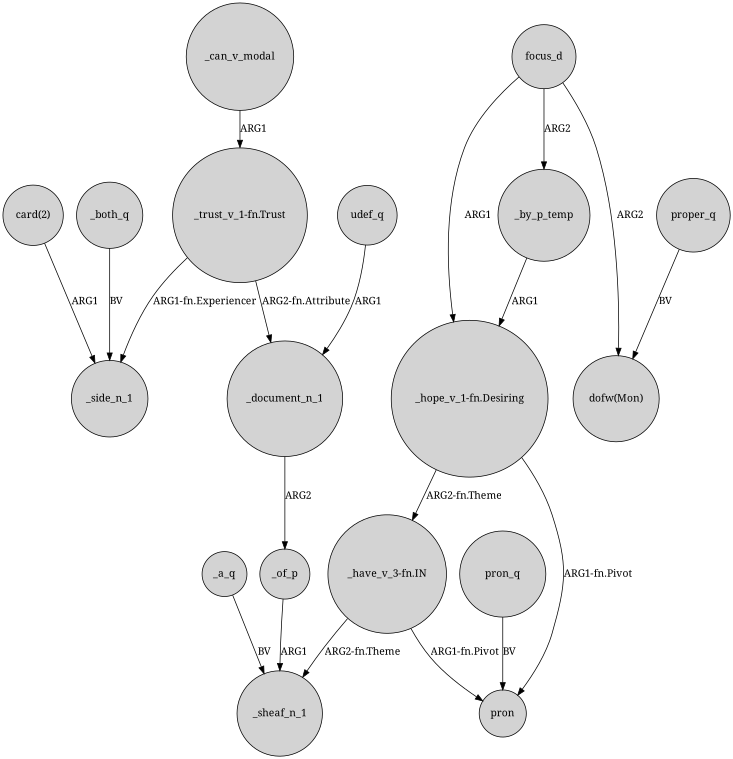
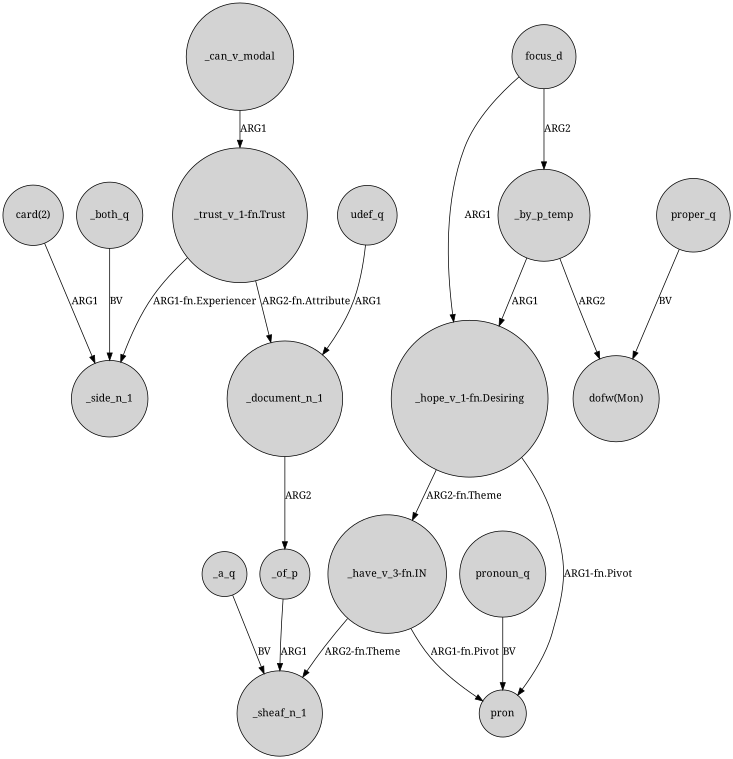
edge "focus_d" -> "dofw(Mon)": now "_by_p_temp" -> "dofw(Mon)"
node "pron_q": label "pron_q" -> "pronoun_q"
